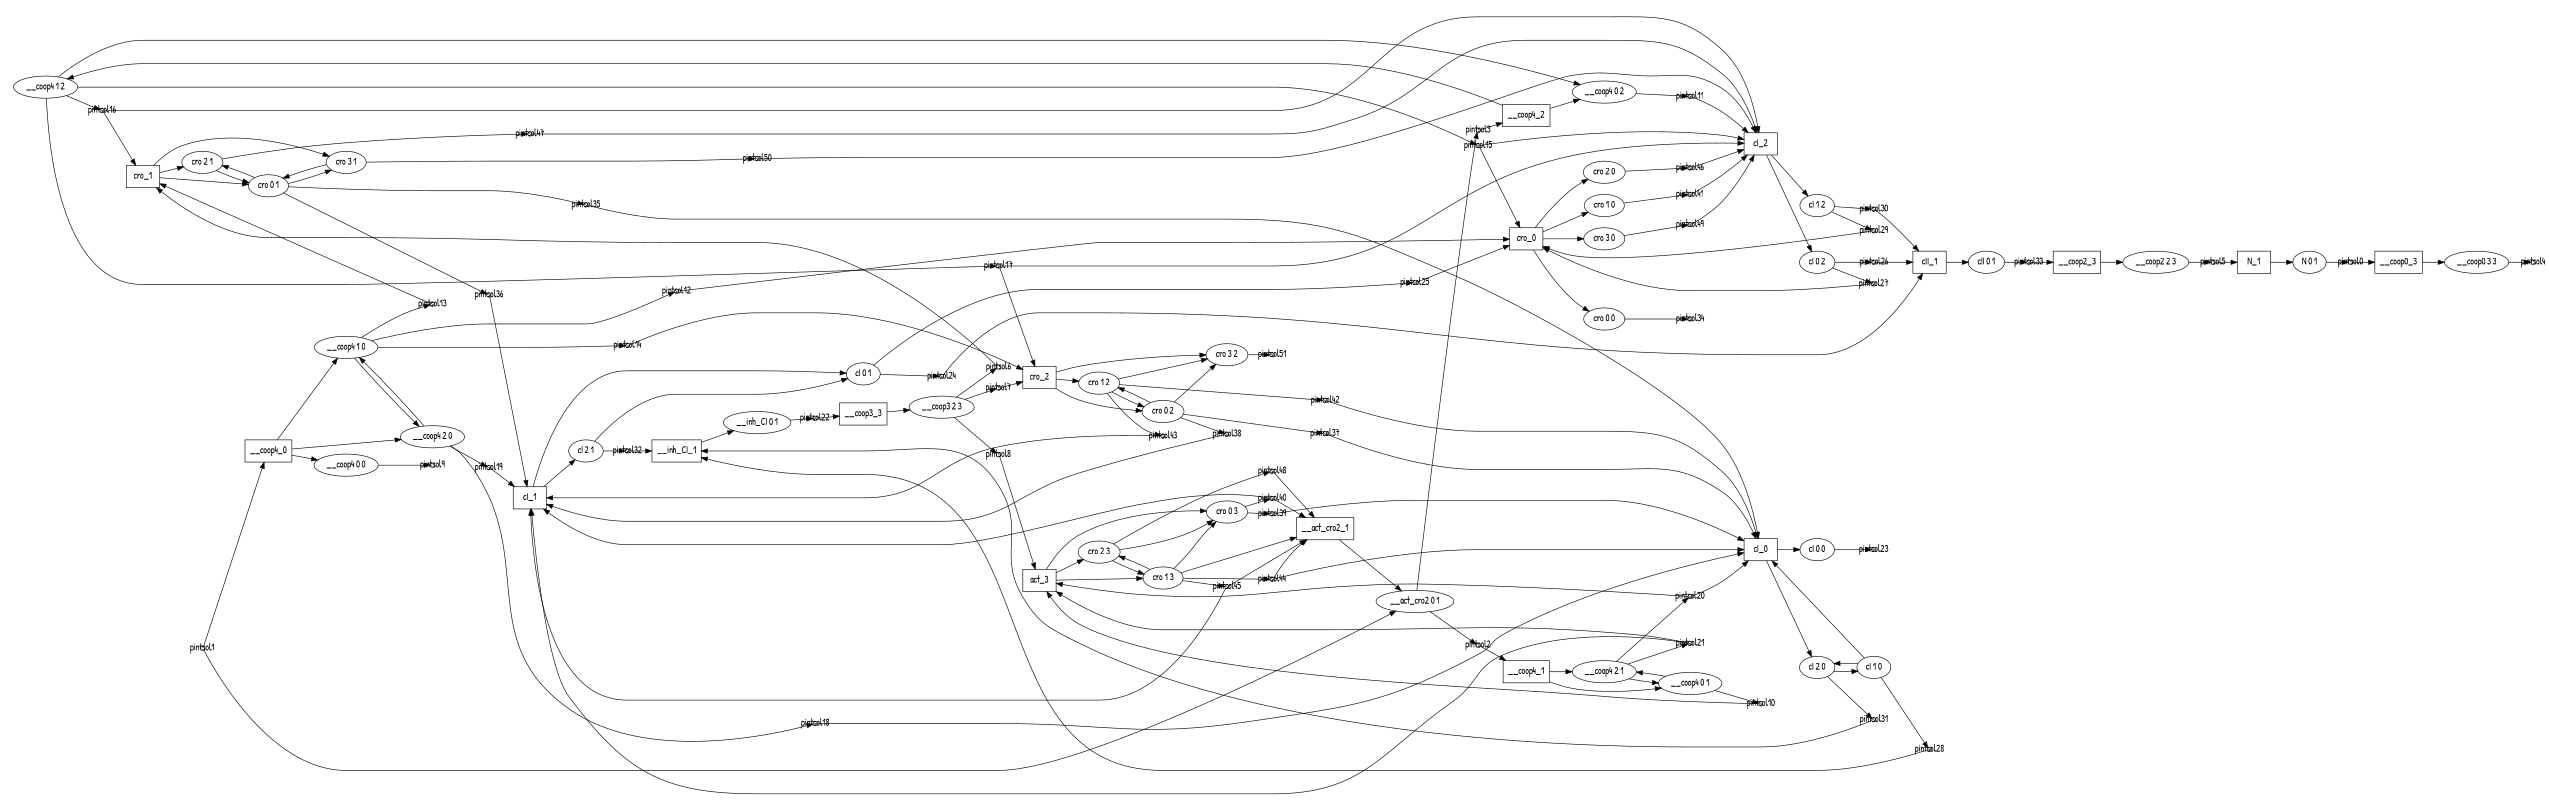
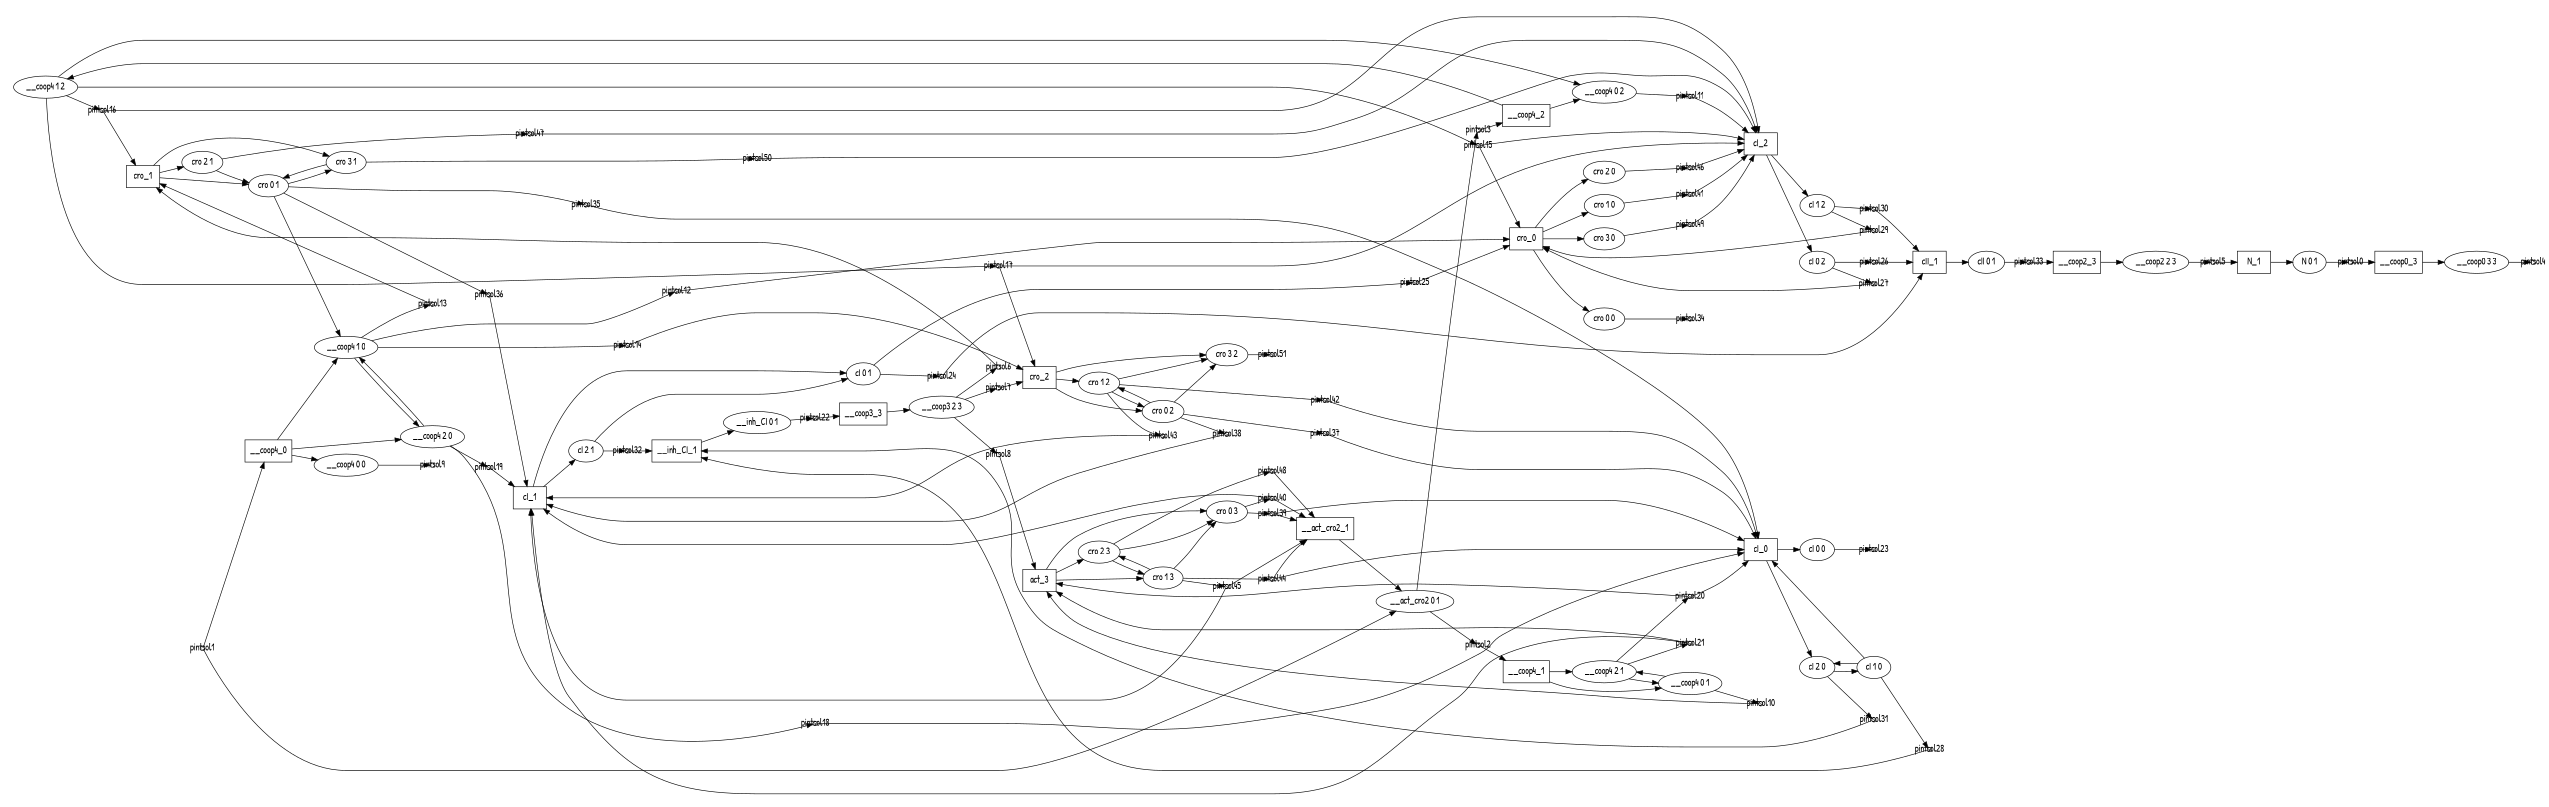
edge "cro 0 1" -> "cro 2 1": now "cro 0 1" -> "__coop4 1 0"
edge "cro 1 3" -> "__act_cro2_1": now "pintsol39" -> "__act_cro2_1"
